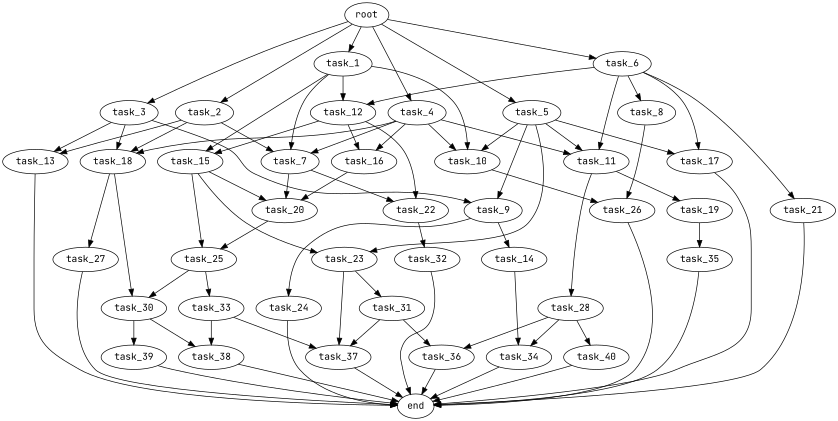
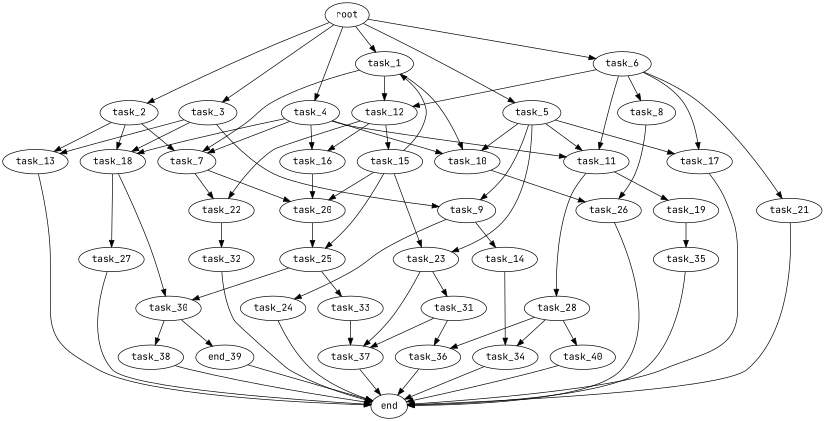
edge "task_1" -> "task_15": reversed
edge "task_33" -> "task_38": removed
node "task_39": label "task_39" -> "end_39"
